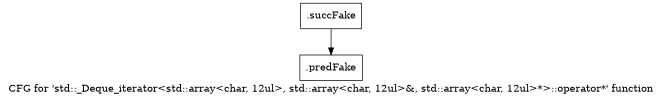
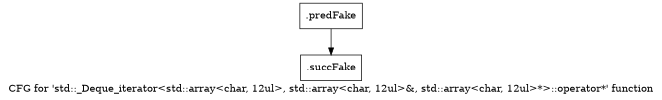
edge ".succFake" -> ".predFake": reversed
